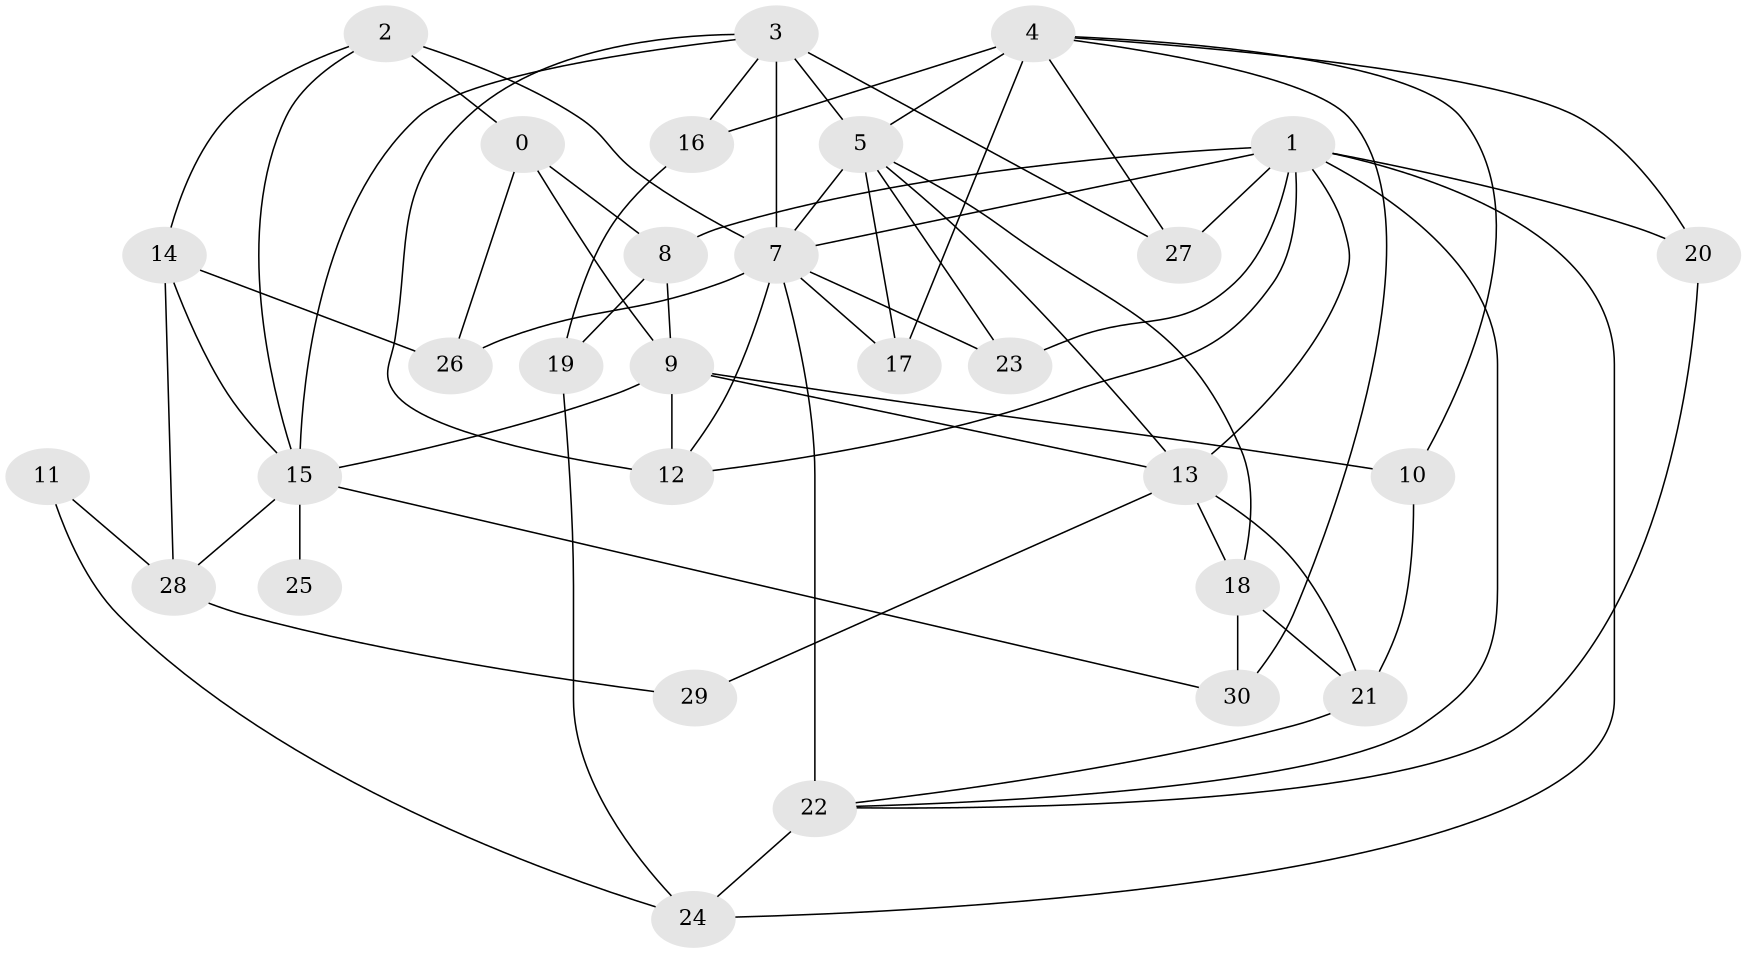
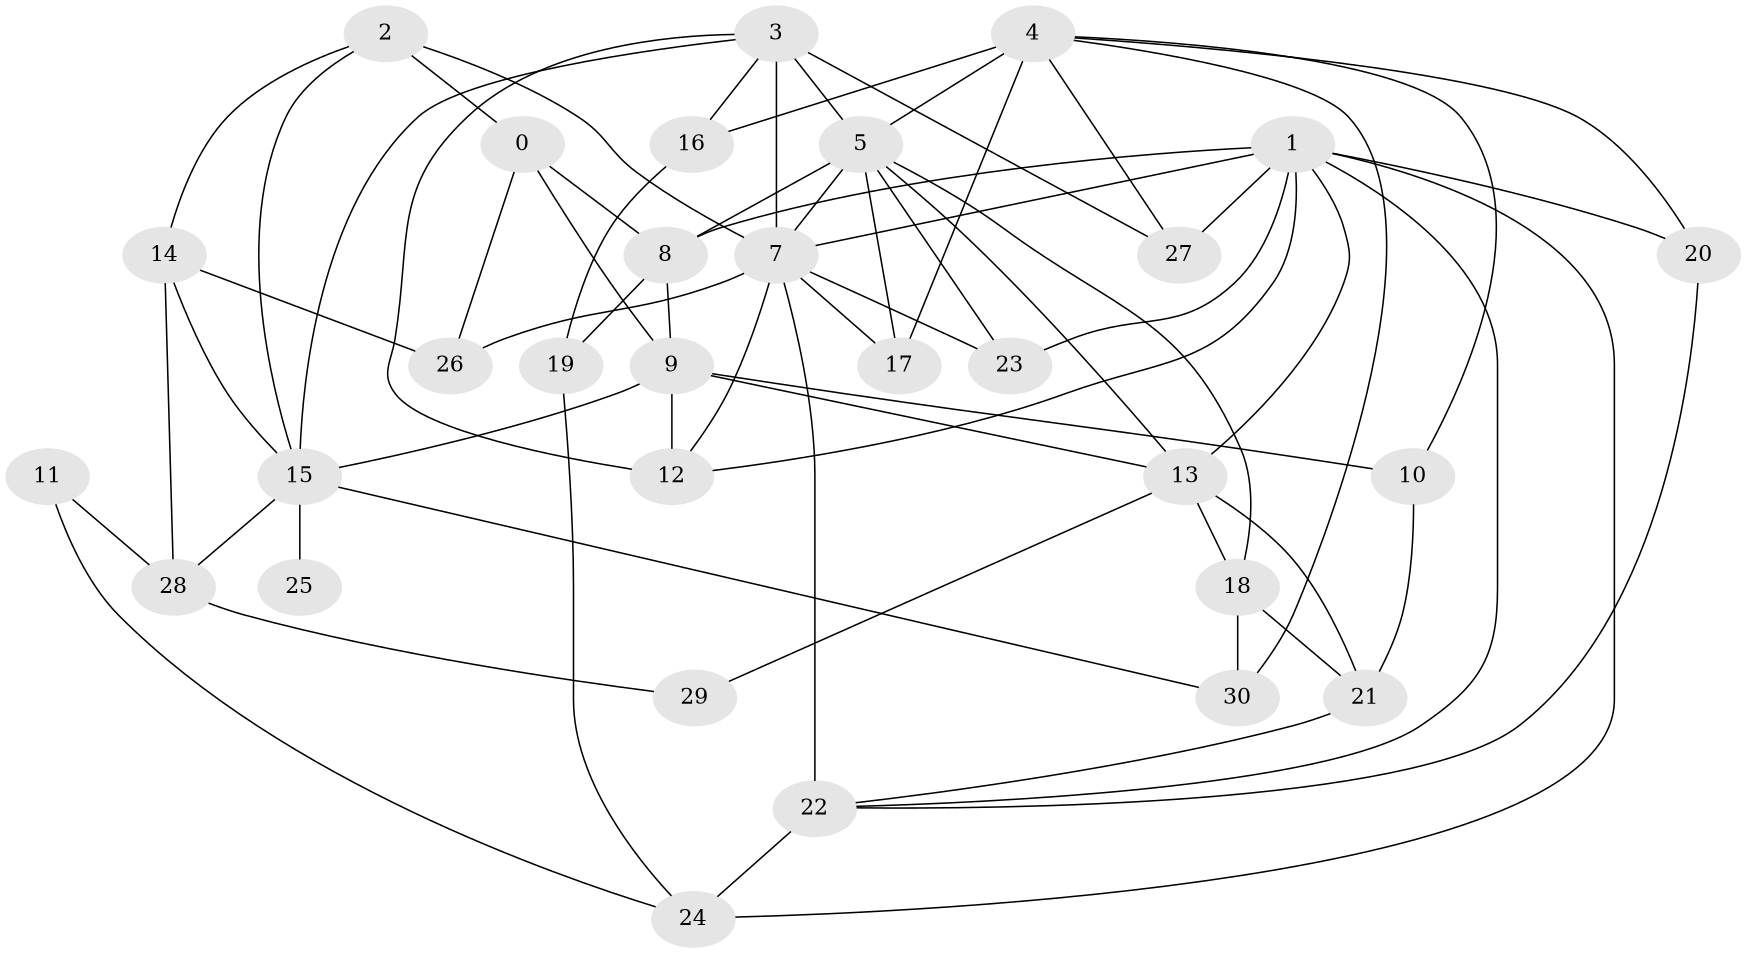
edge "5" -- "8": added
